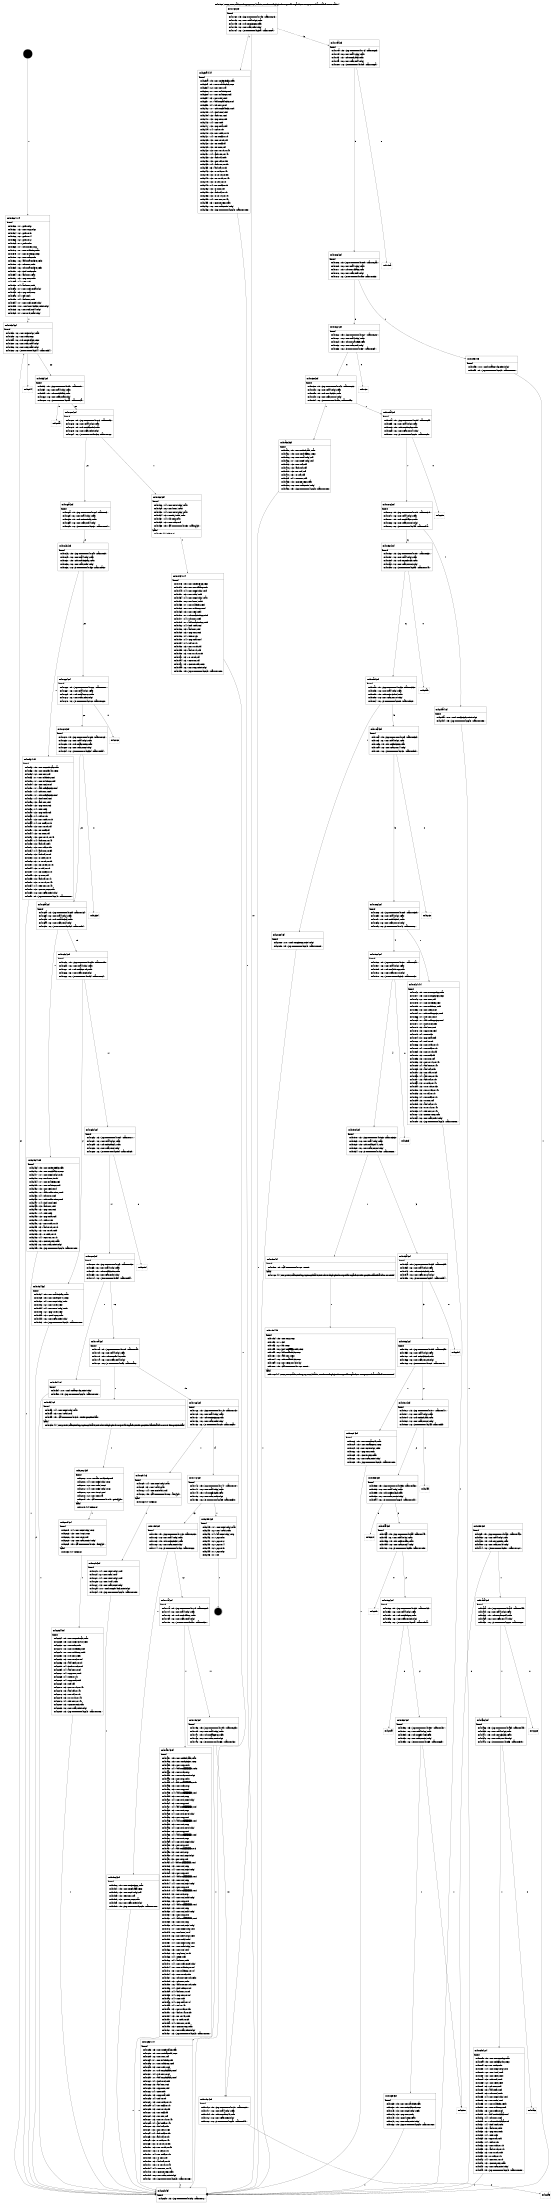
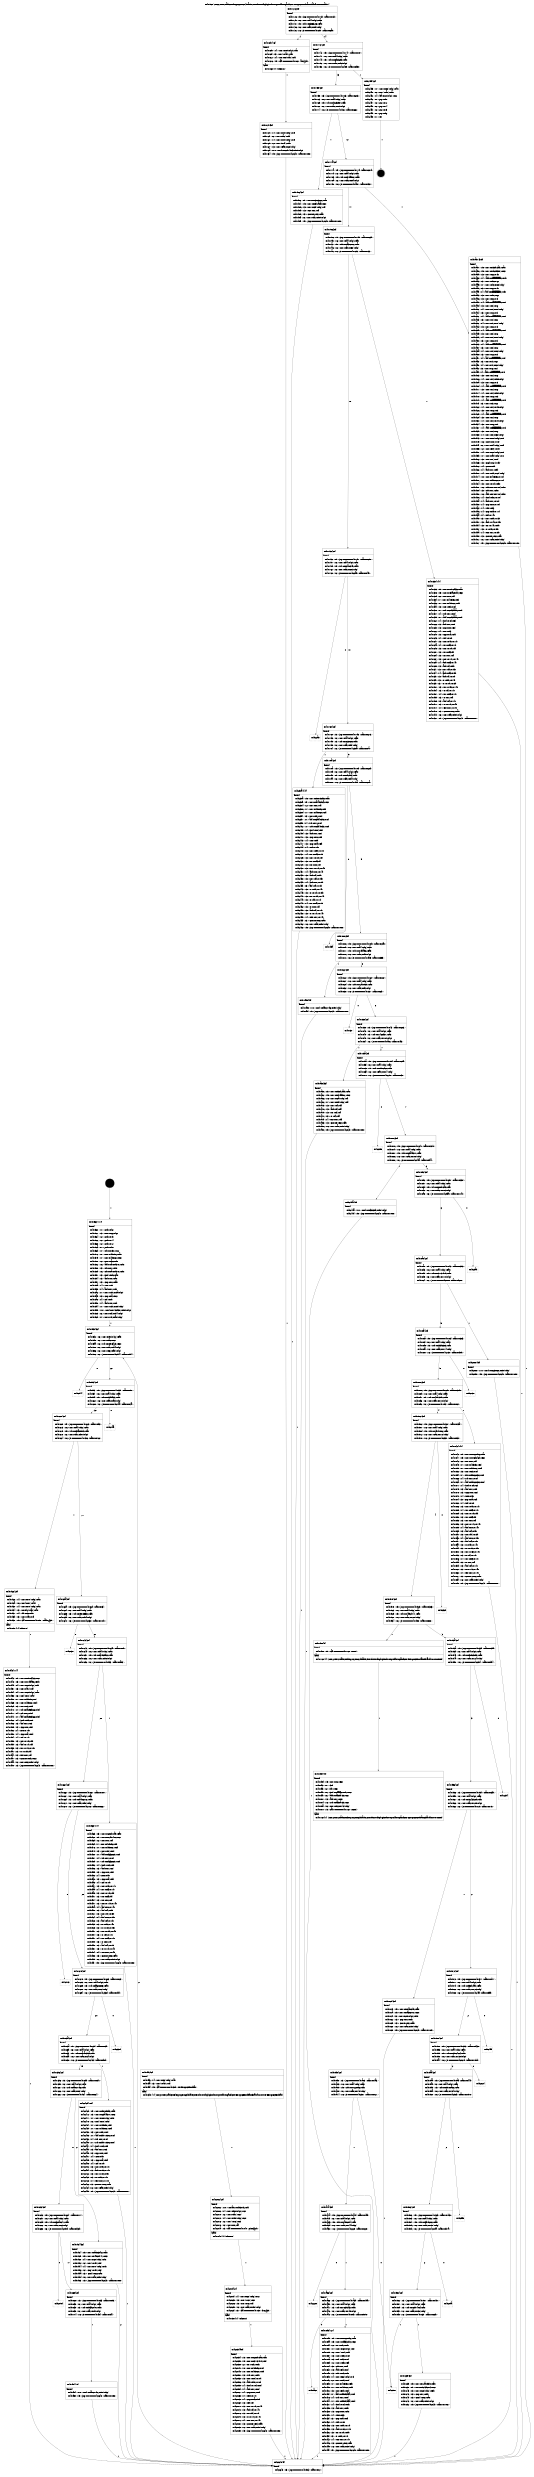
edge "0x4017ce [28]" -> "0x4017b2 [28]": reversed
node "0x40170a [28]": removed
node "0x402631": added
